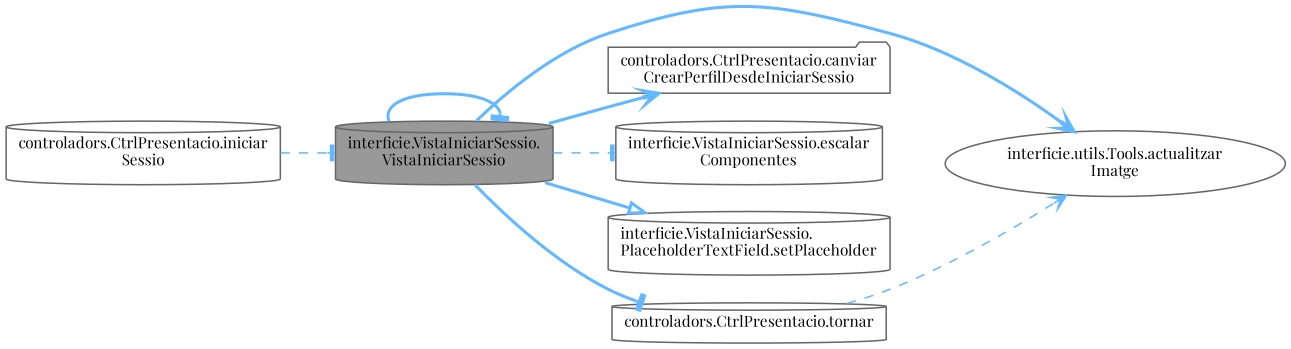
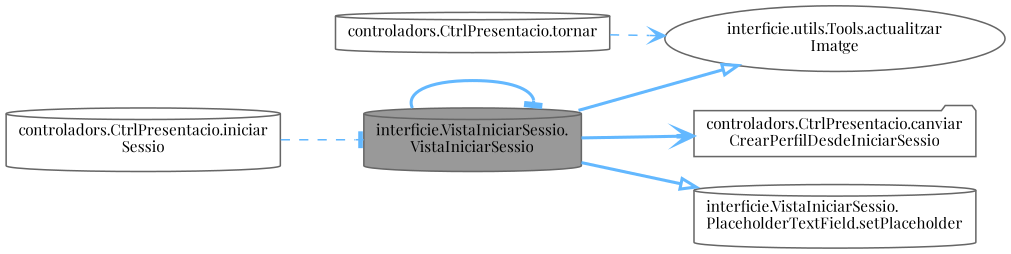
edge "interficie.VistaIniciarSessio. VistaIniciarSessio" -> "interficie.utils.Tools.actualitzar Imatge": arrowhead vee -> onormal
node "interficie.VistaIniciarSessio.escalar Componentes": removed
edge "interficie.VistaIniciarSessio. VistaIniciarSessio" -> "controladors.CtrlPresentacio.tornar": removed
